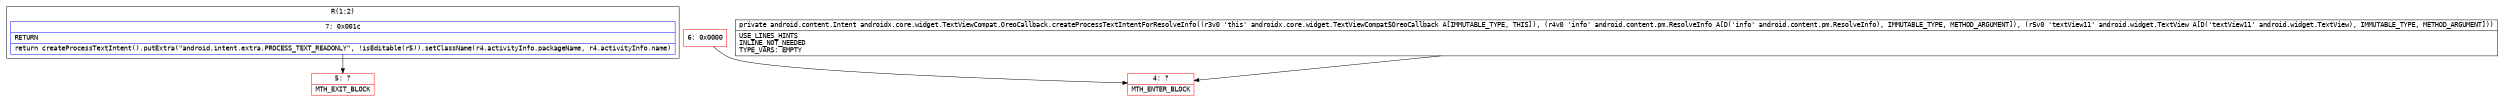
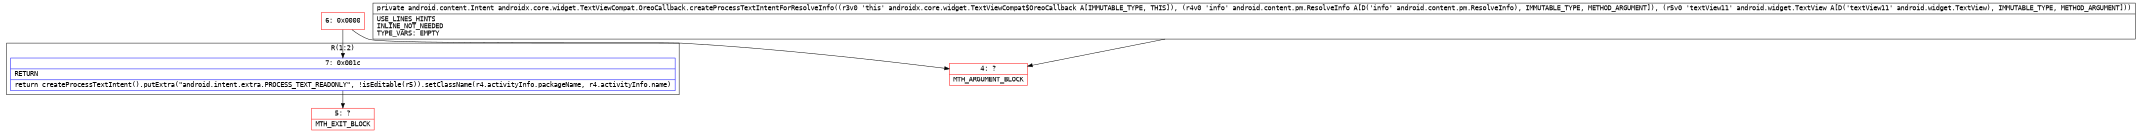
edge "6: 0x0000" -> "7: 0x001c": added
node "4: ?": text "MTH_ENTER_BLOCK" -> "MTH_ARGUMENT_BLOCK"
